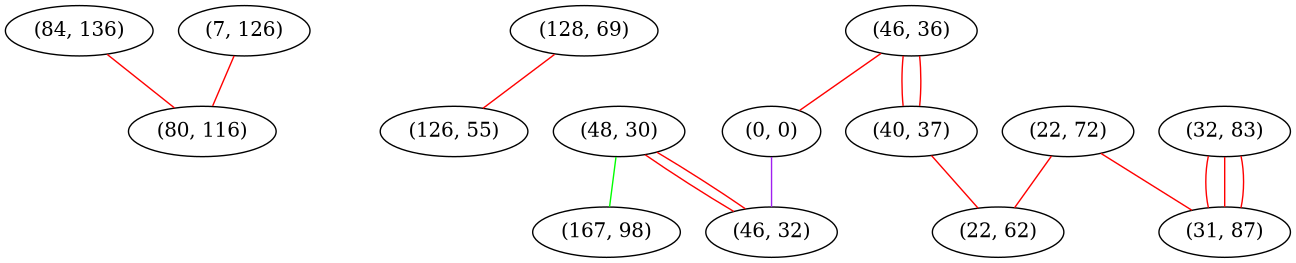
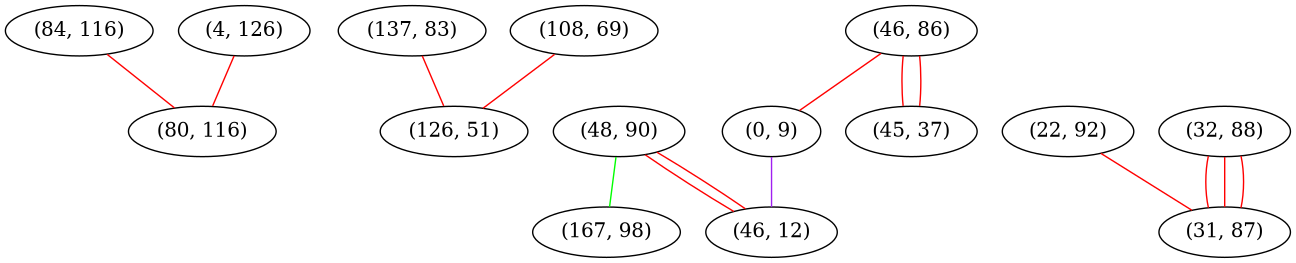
node "(84, 136)": label "(84, 136)" -> "(84, 116)"
node "(7, 126)": label "(7, 126)" -> "(4, 126)"
node "(137, 83)": added
node "(128, 69)": label "(128, 69)" -> "(108, 69)"
node "(46, 36)": label "(46, 36)" -> "(46, 86)"
node "(126, 55)": label "(126, 55)" -> "(126, 51)"
node "(48, 30)": label "(48, 30)" -> "(48, 90)"
node "(0, 0)": label "(0, 0)" -> "(0, 9)"
node "(40, 37)": label "(40, 37)" -> "(45, 37)"
node "(22, 72)": label "(22, 72)" -> "(22, 92)"
node "(32, 83)": label "(32, 83)" -> "(32, 88)"
node "(46, 32)": label "(46, 32)" -> "(46, 12)"
node "(22, 62)": removed
